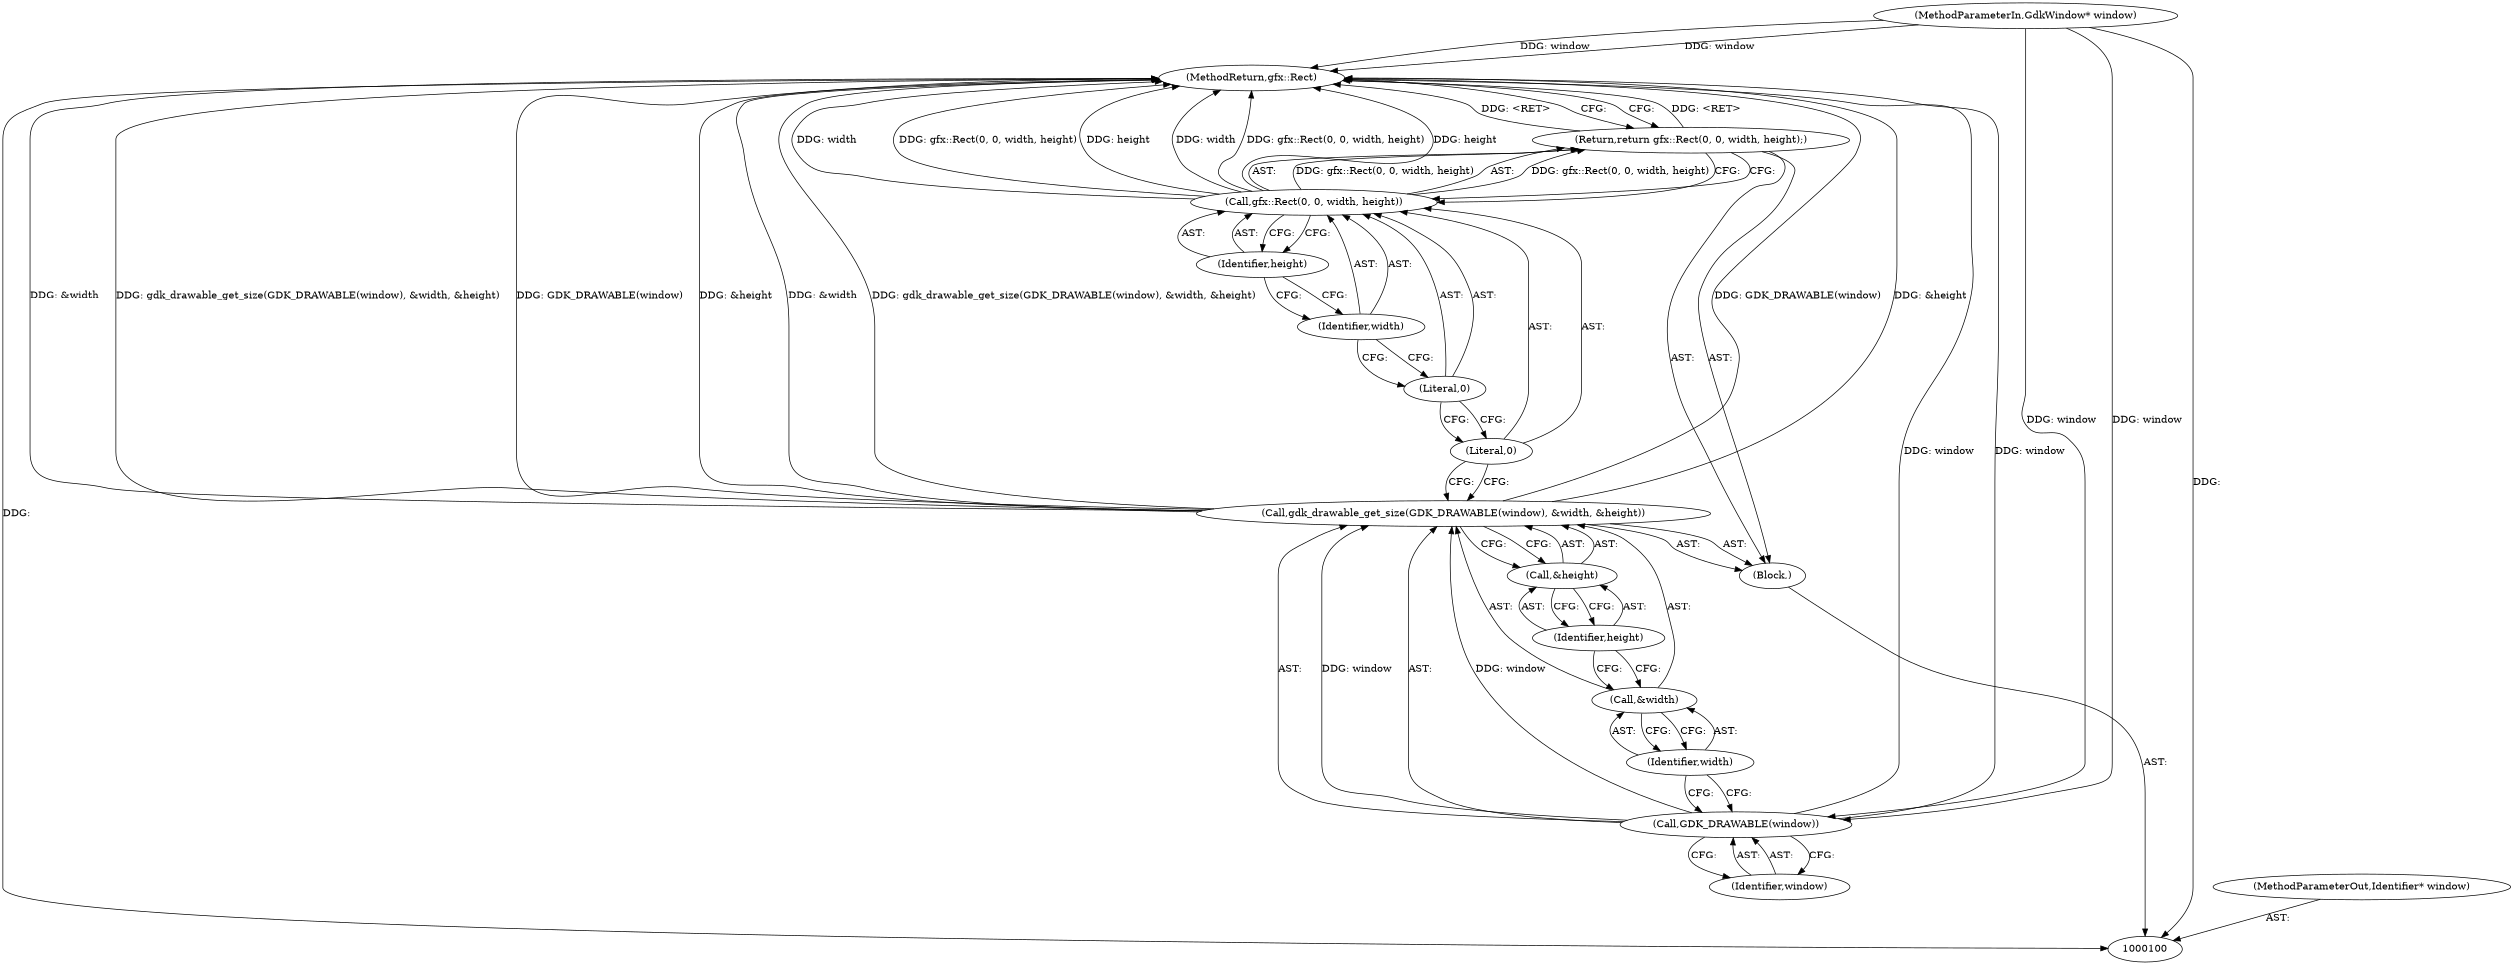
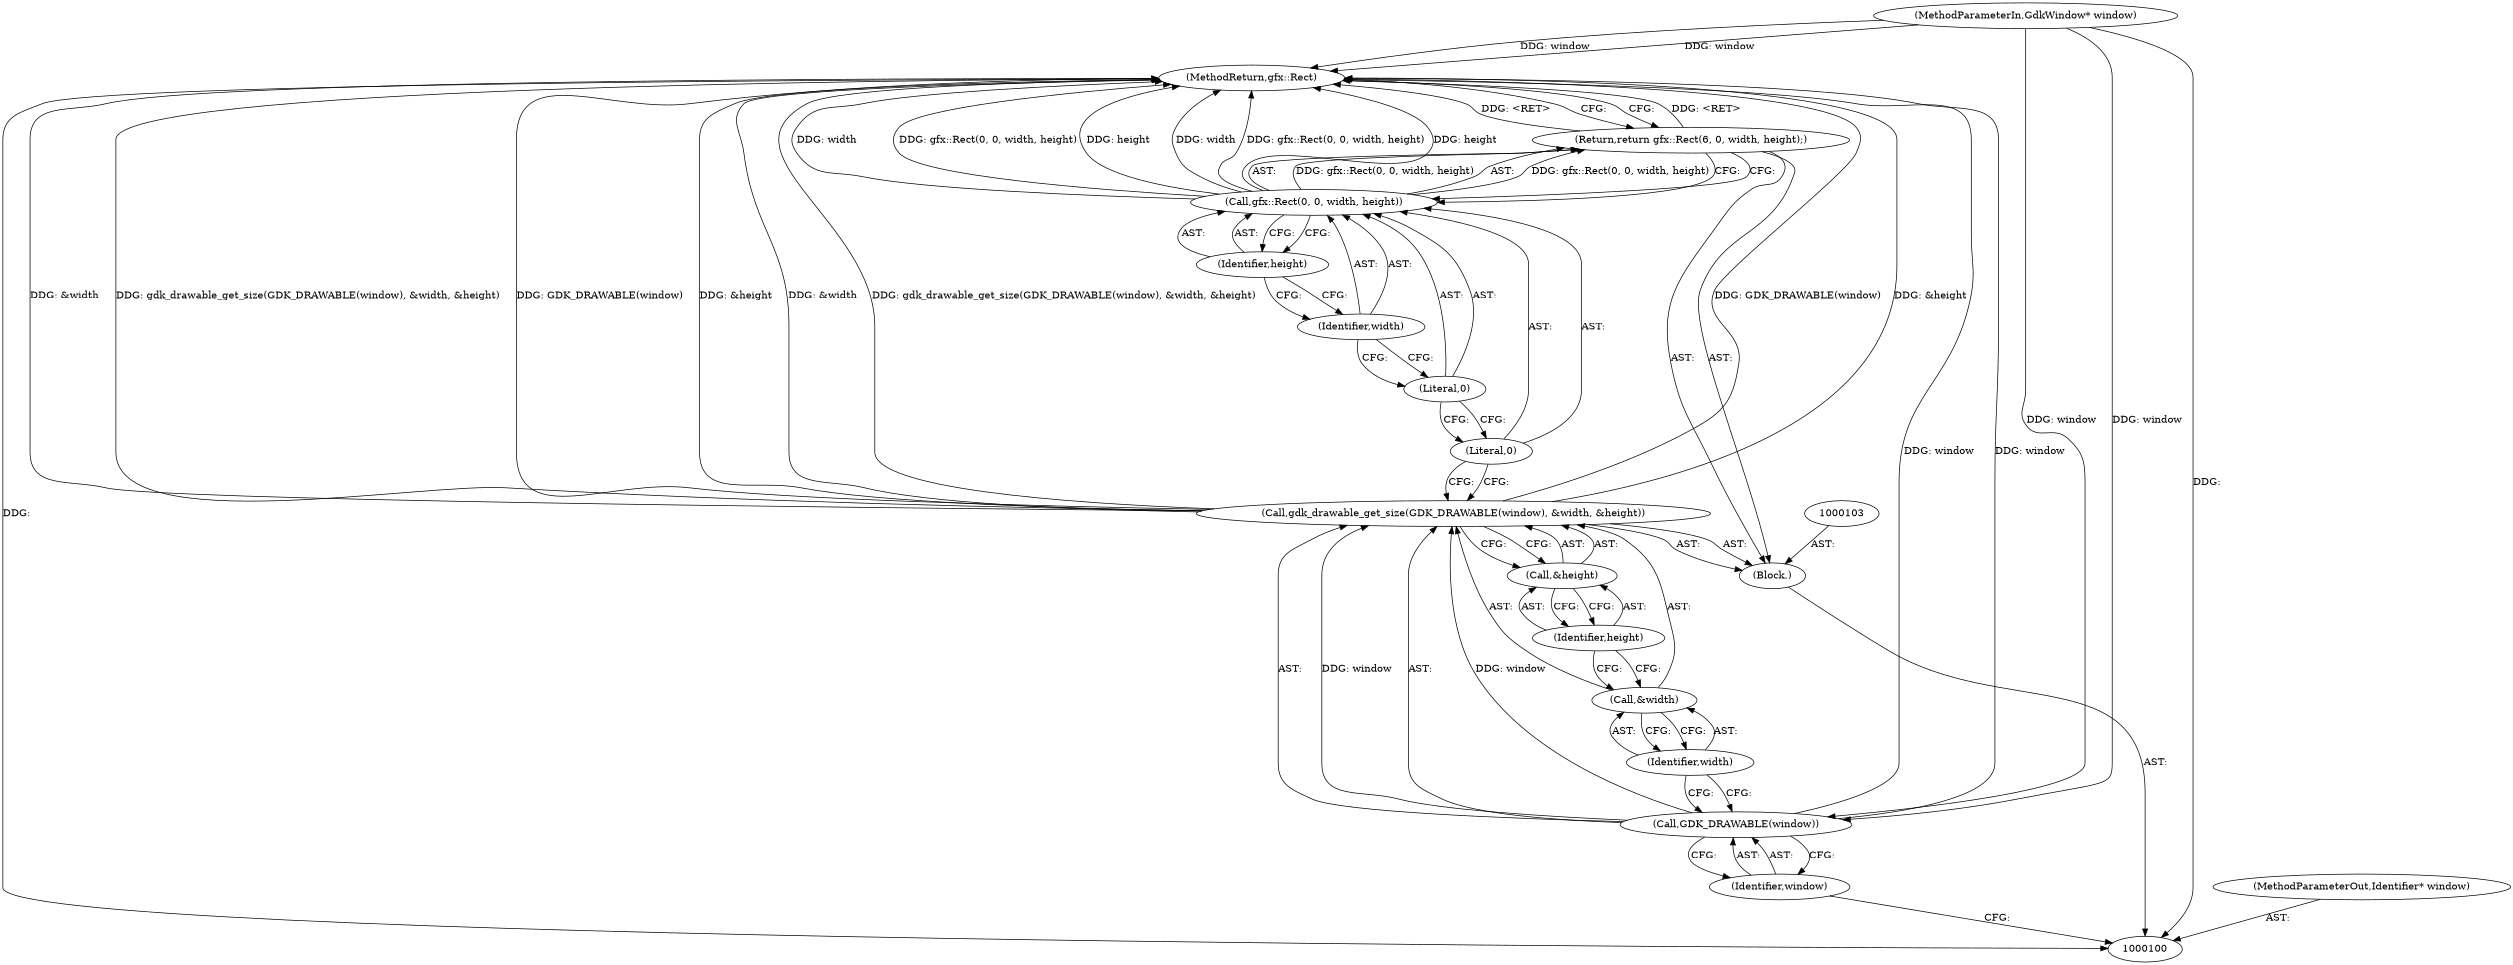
node "(Return,return gfx::Rect(0, 0, width, height);)": label "(Return,return gfx::Rect(0, 0, width, height);)" -> "(Return,return gfx::Rect(6, 0, width, height);)"
node "1000103": added
edge "(Identifier,window)" -> "1000100": added, label "CFG:"
